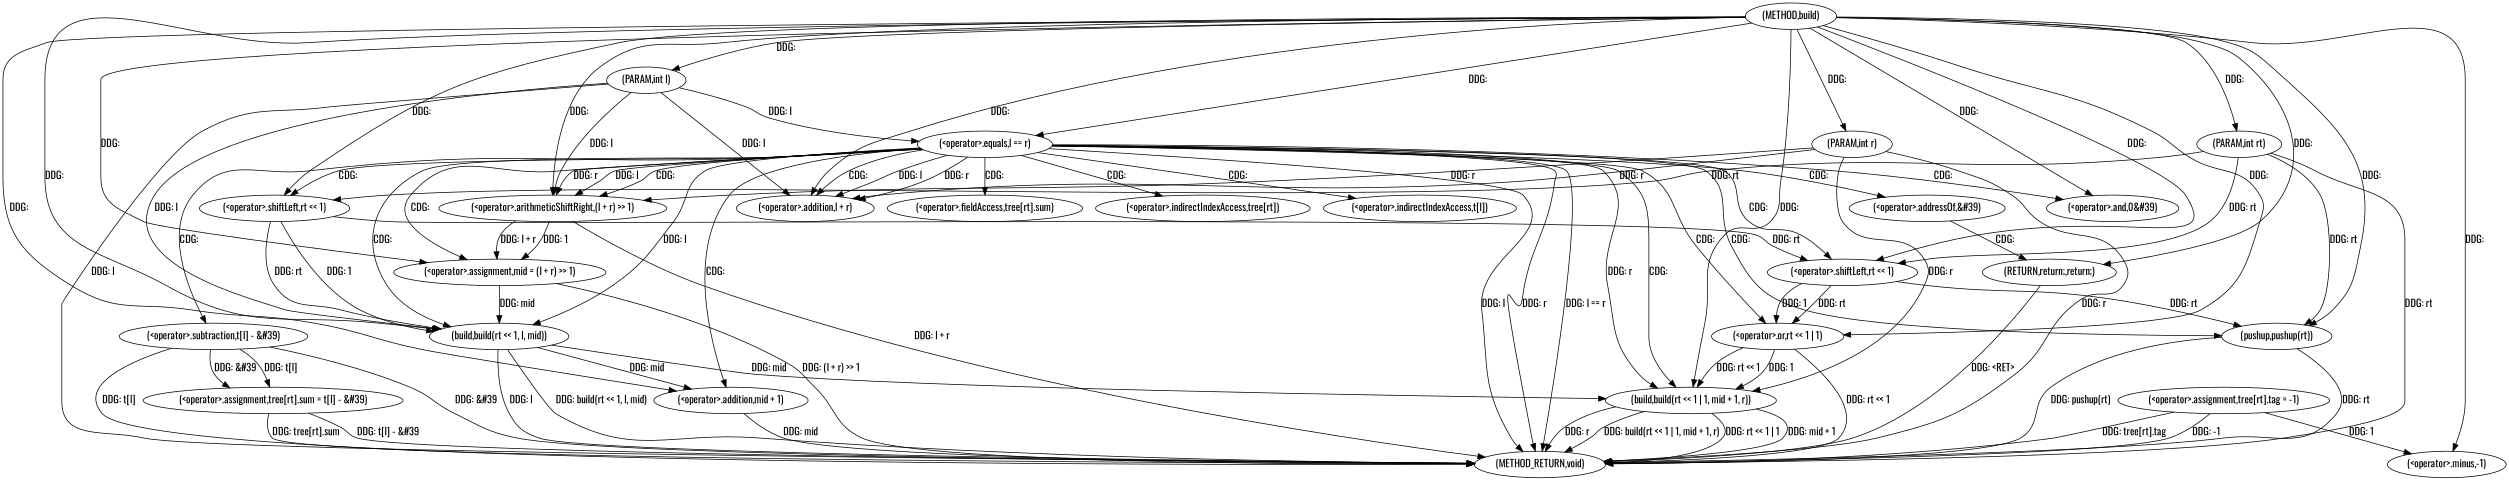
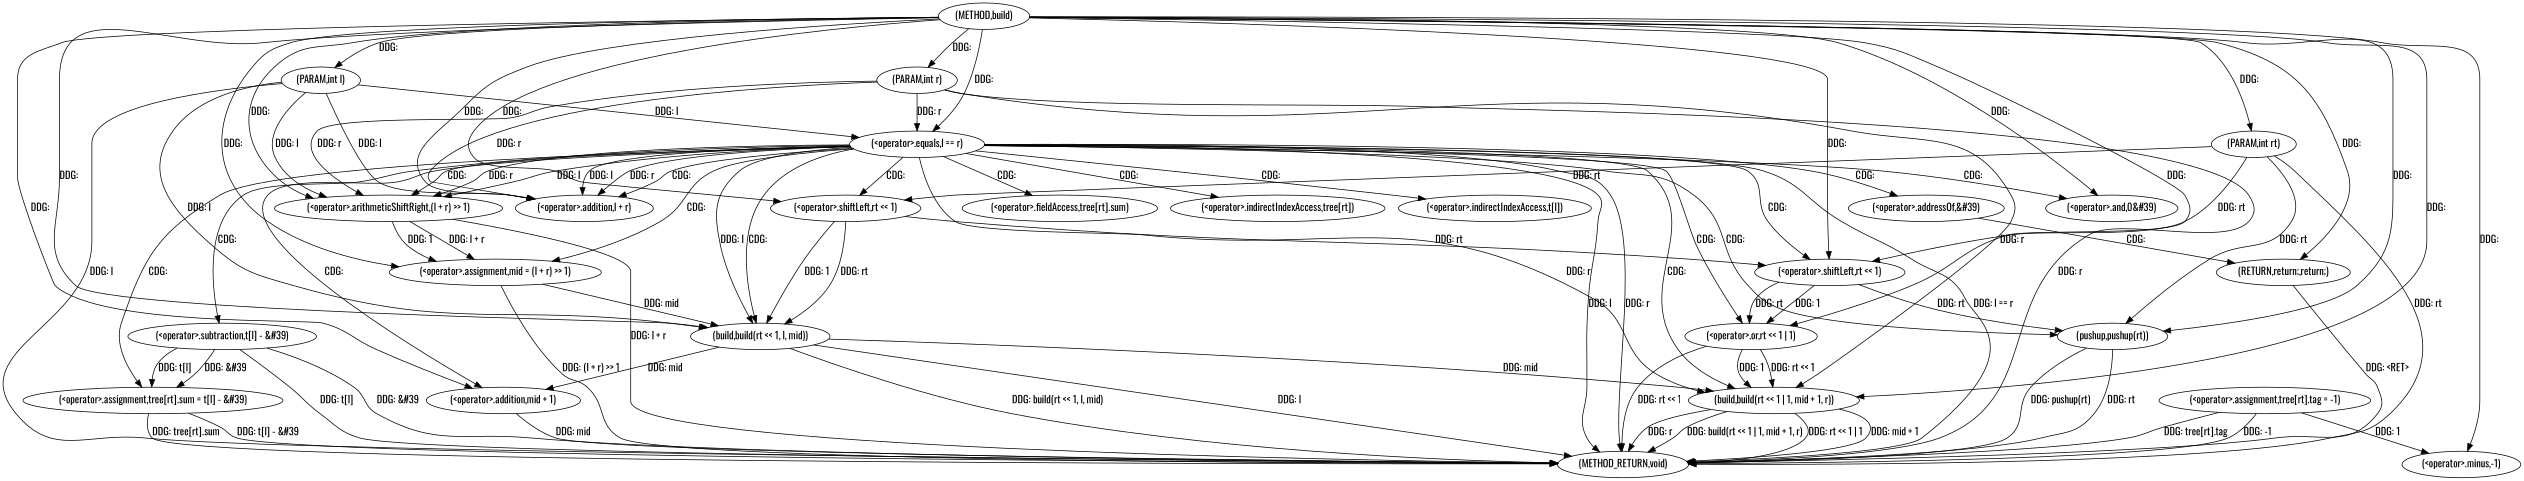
edge "(PARAM,int r)" -> "(<operator>.equals,l == r)": added, label "DDG: r"
edge "(<operator>.equals,l == r)" -> "(<operator>.assignment,tree[rt].sum = t[l] - &#39)": added, label "CDG:"
